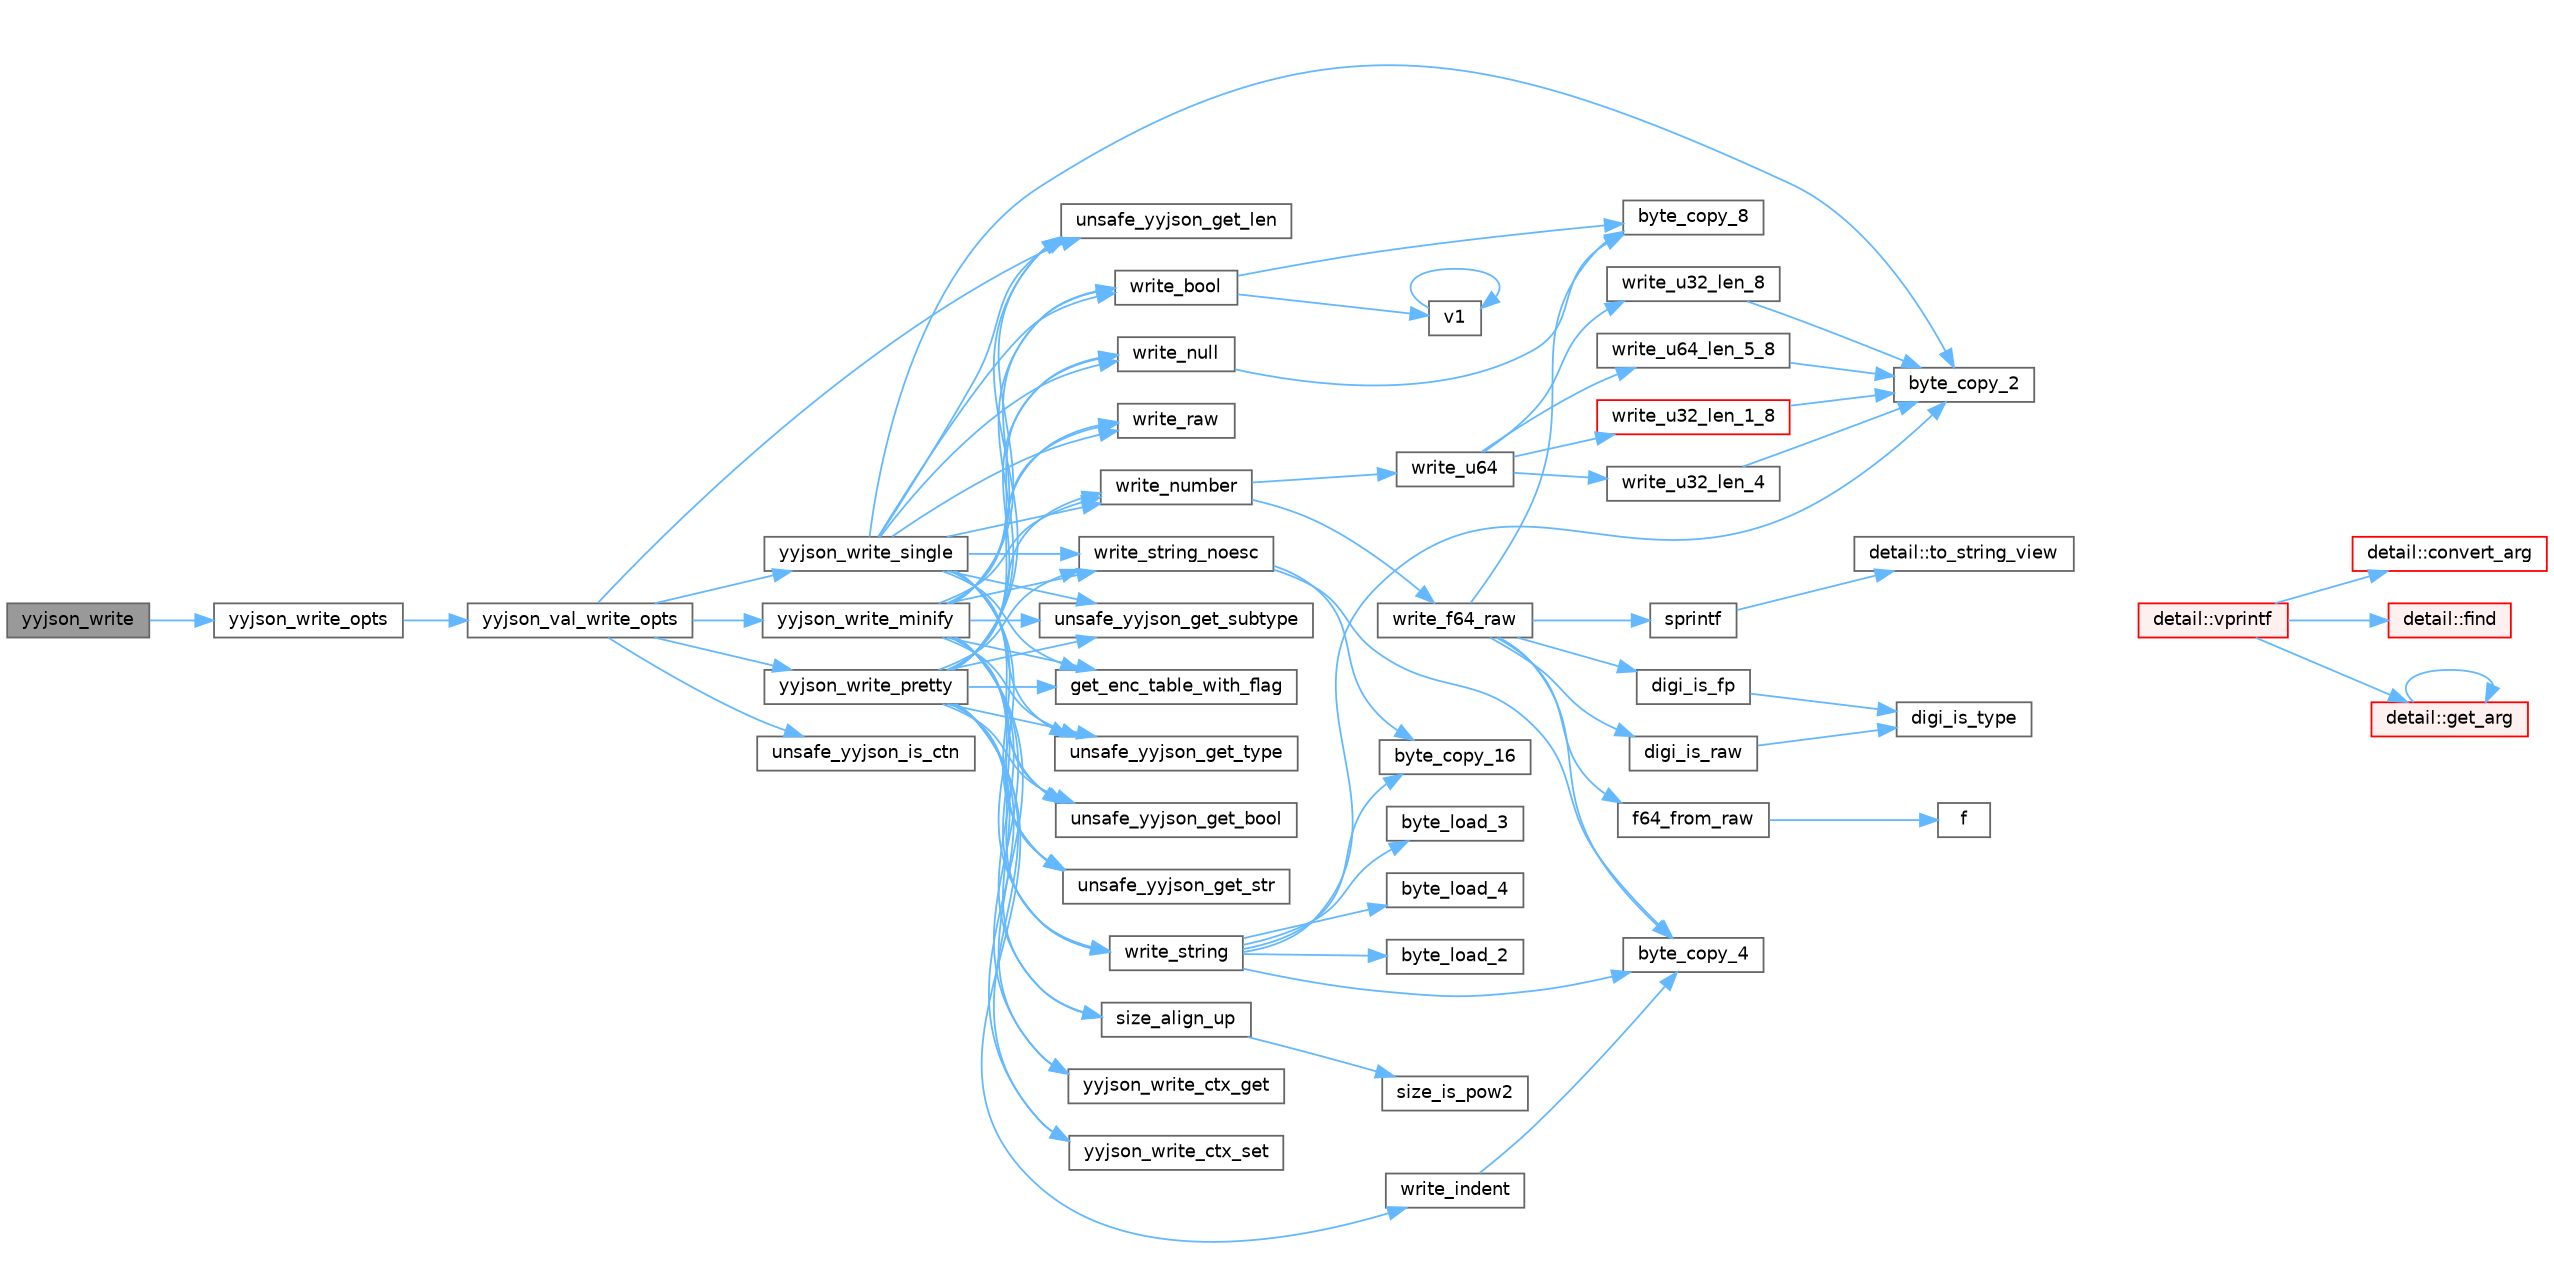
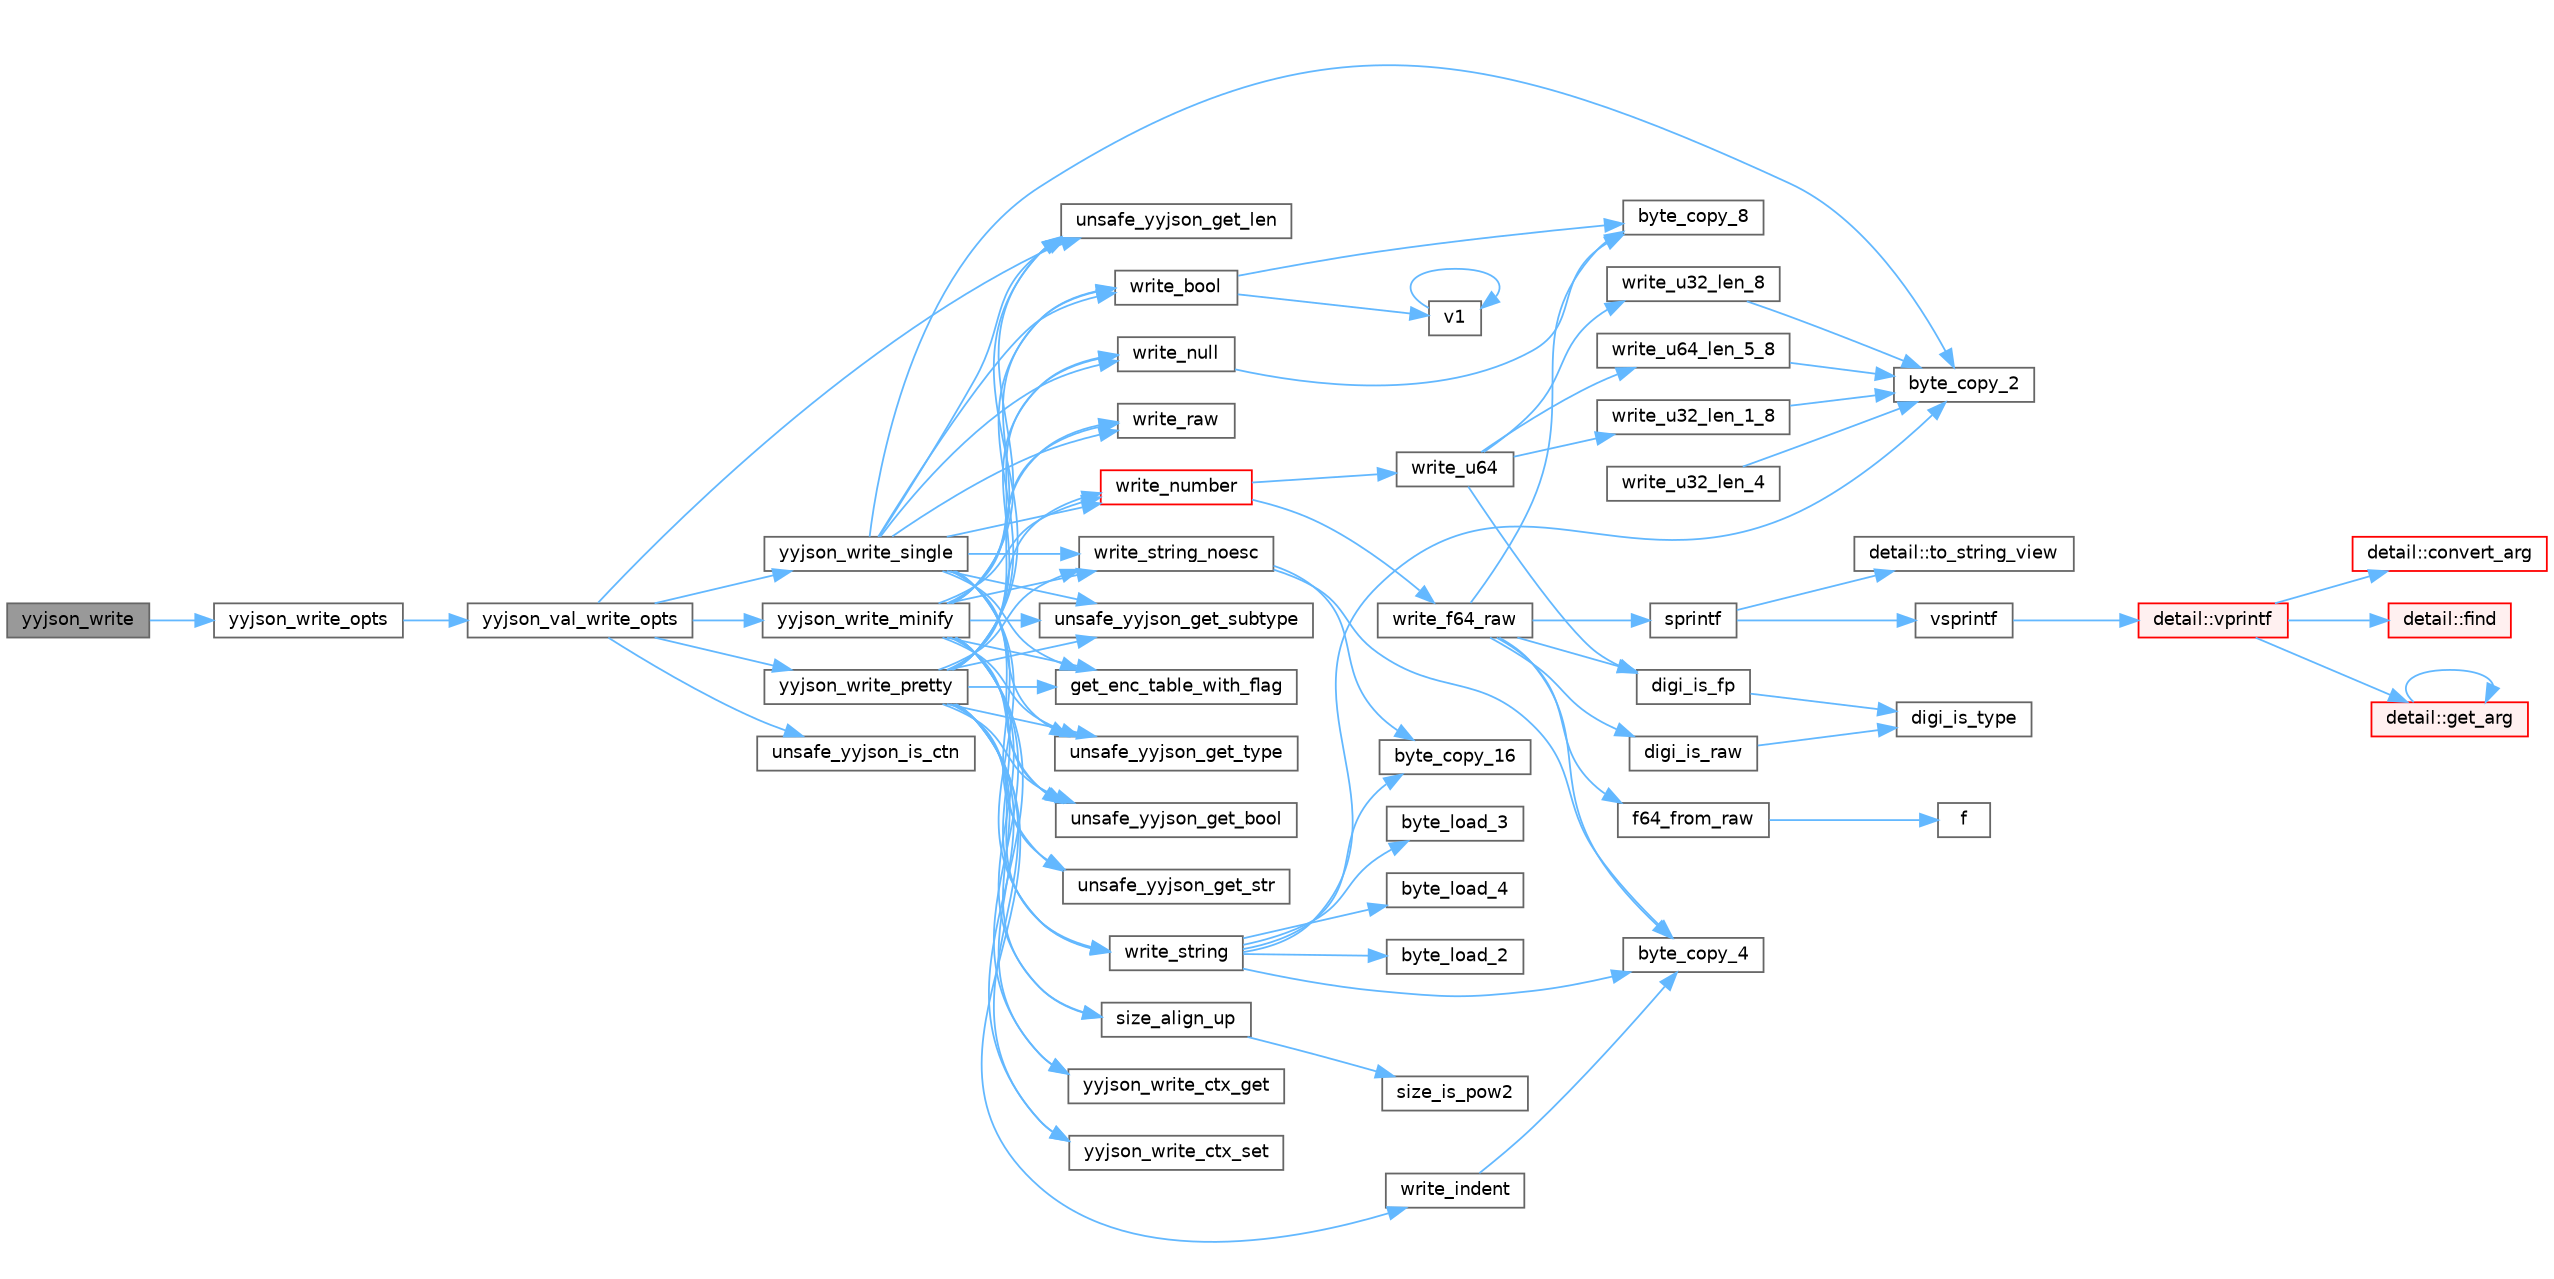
node "write_u32_len_1_8": color red -> grey40
edge "write_u64" -> "write_u32_len_4": now "write_u64" -> "digi_is_fp"
node "write_number": color grey40 -> red
node "vsprintf": added
edge "yyjson_write_minify" -> "unsafe_yyjson_get_str": removed
